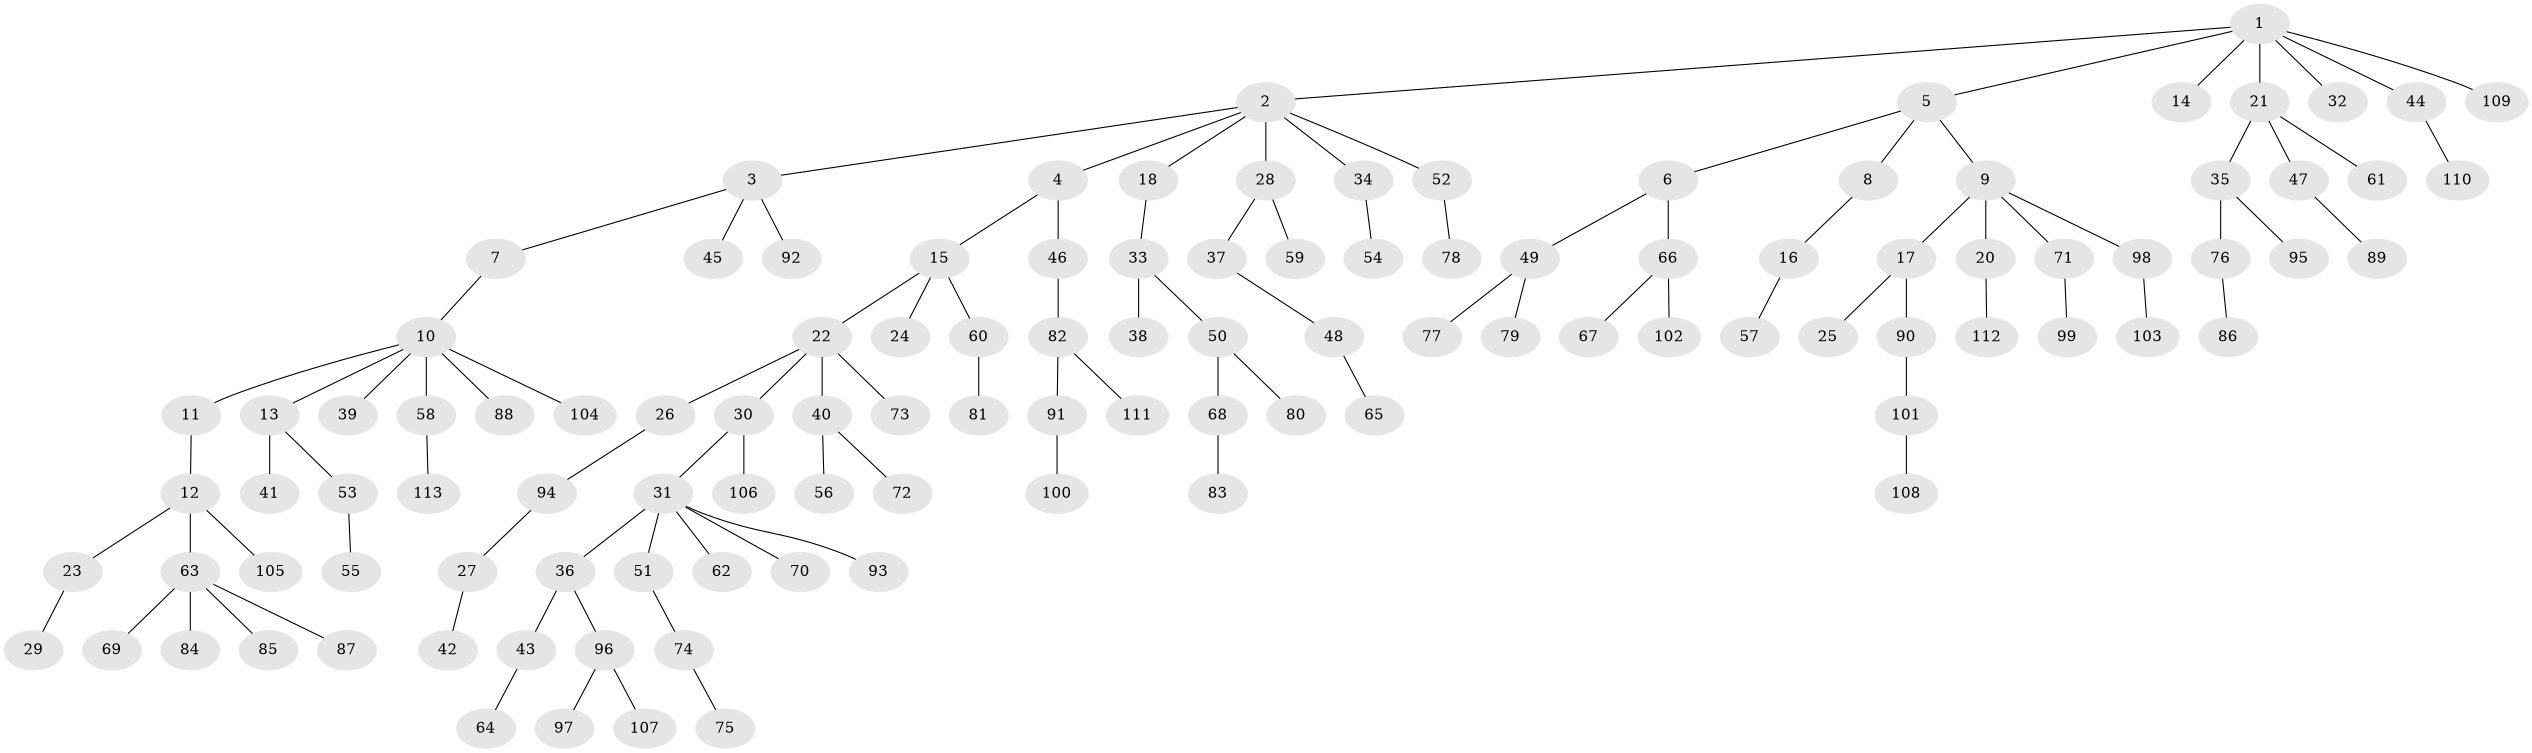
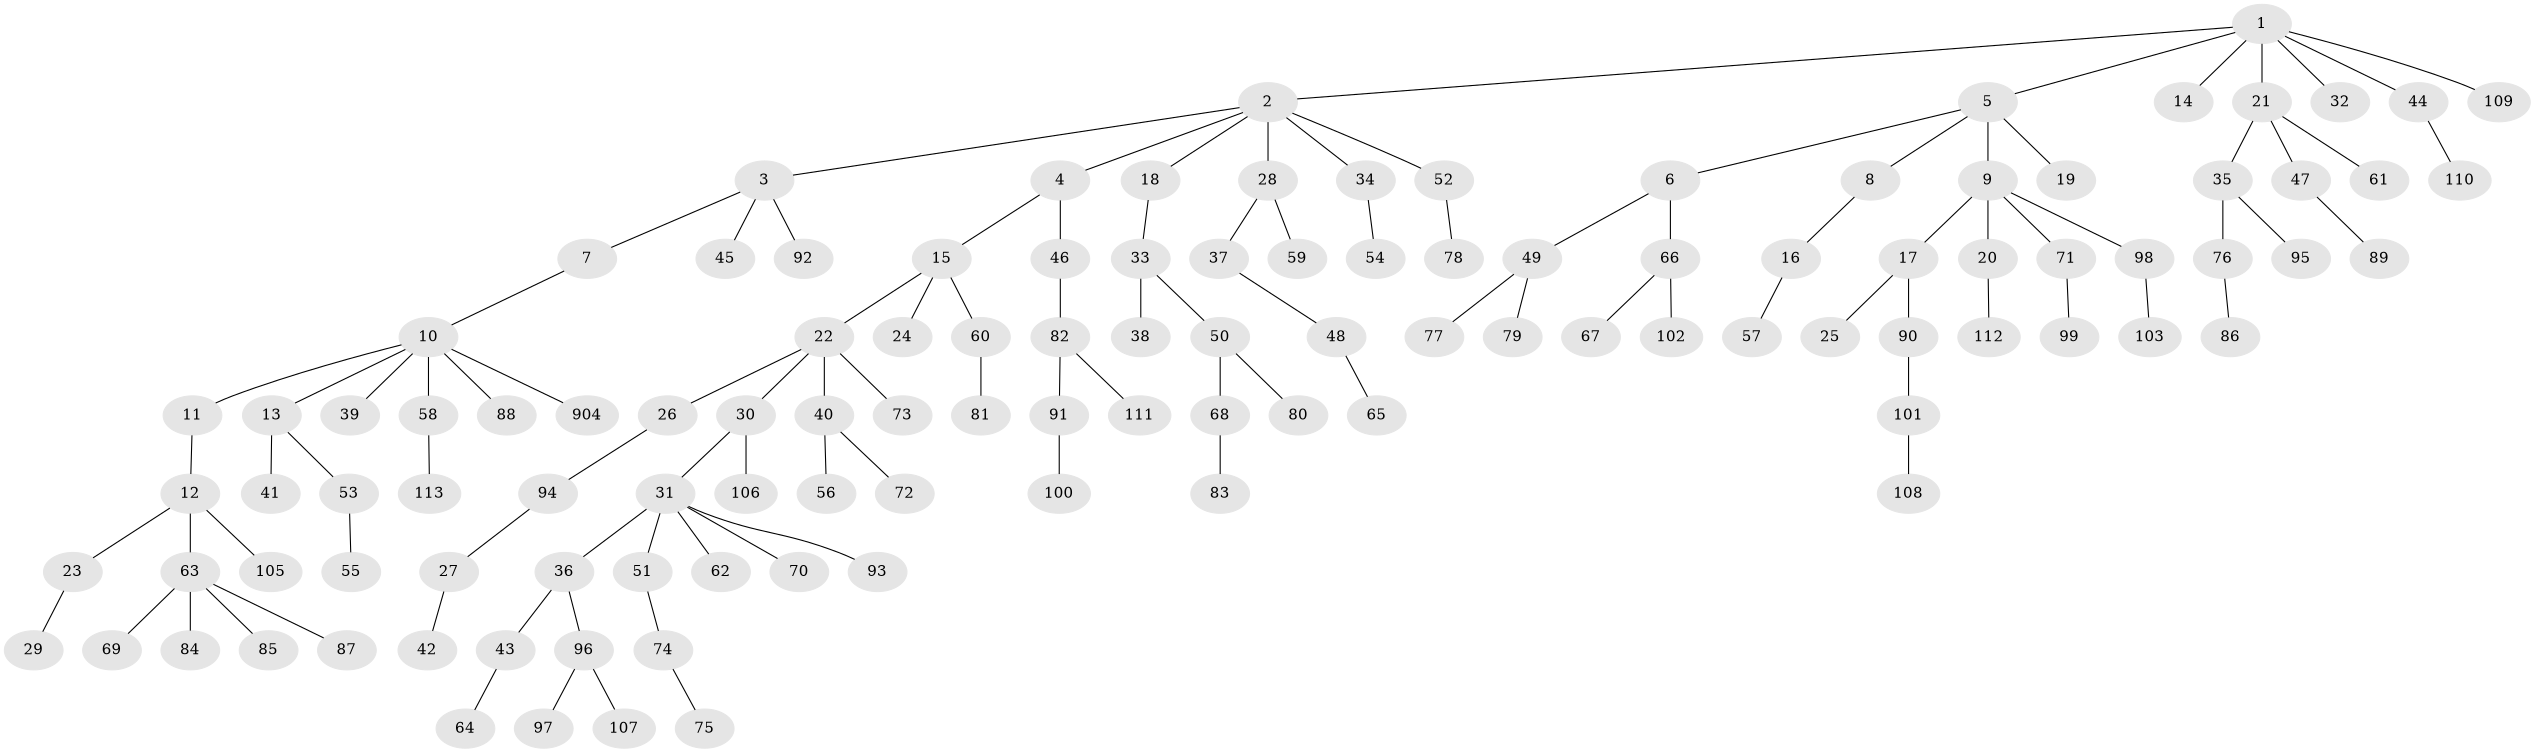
node "19": added
node "104": label "104" -> "904"
